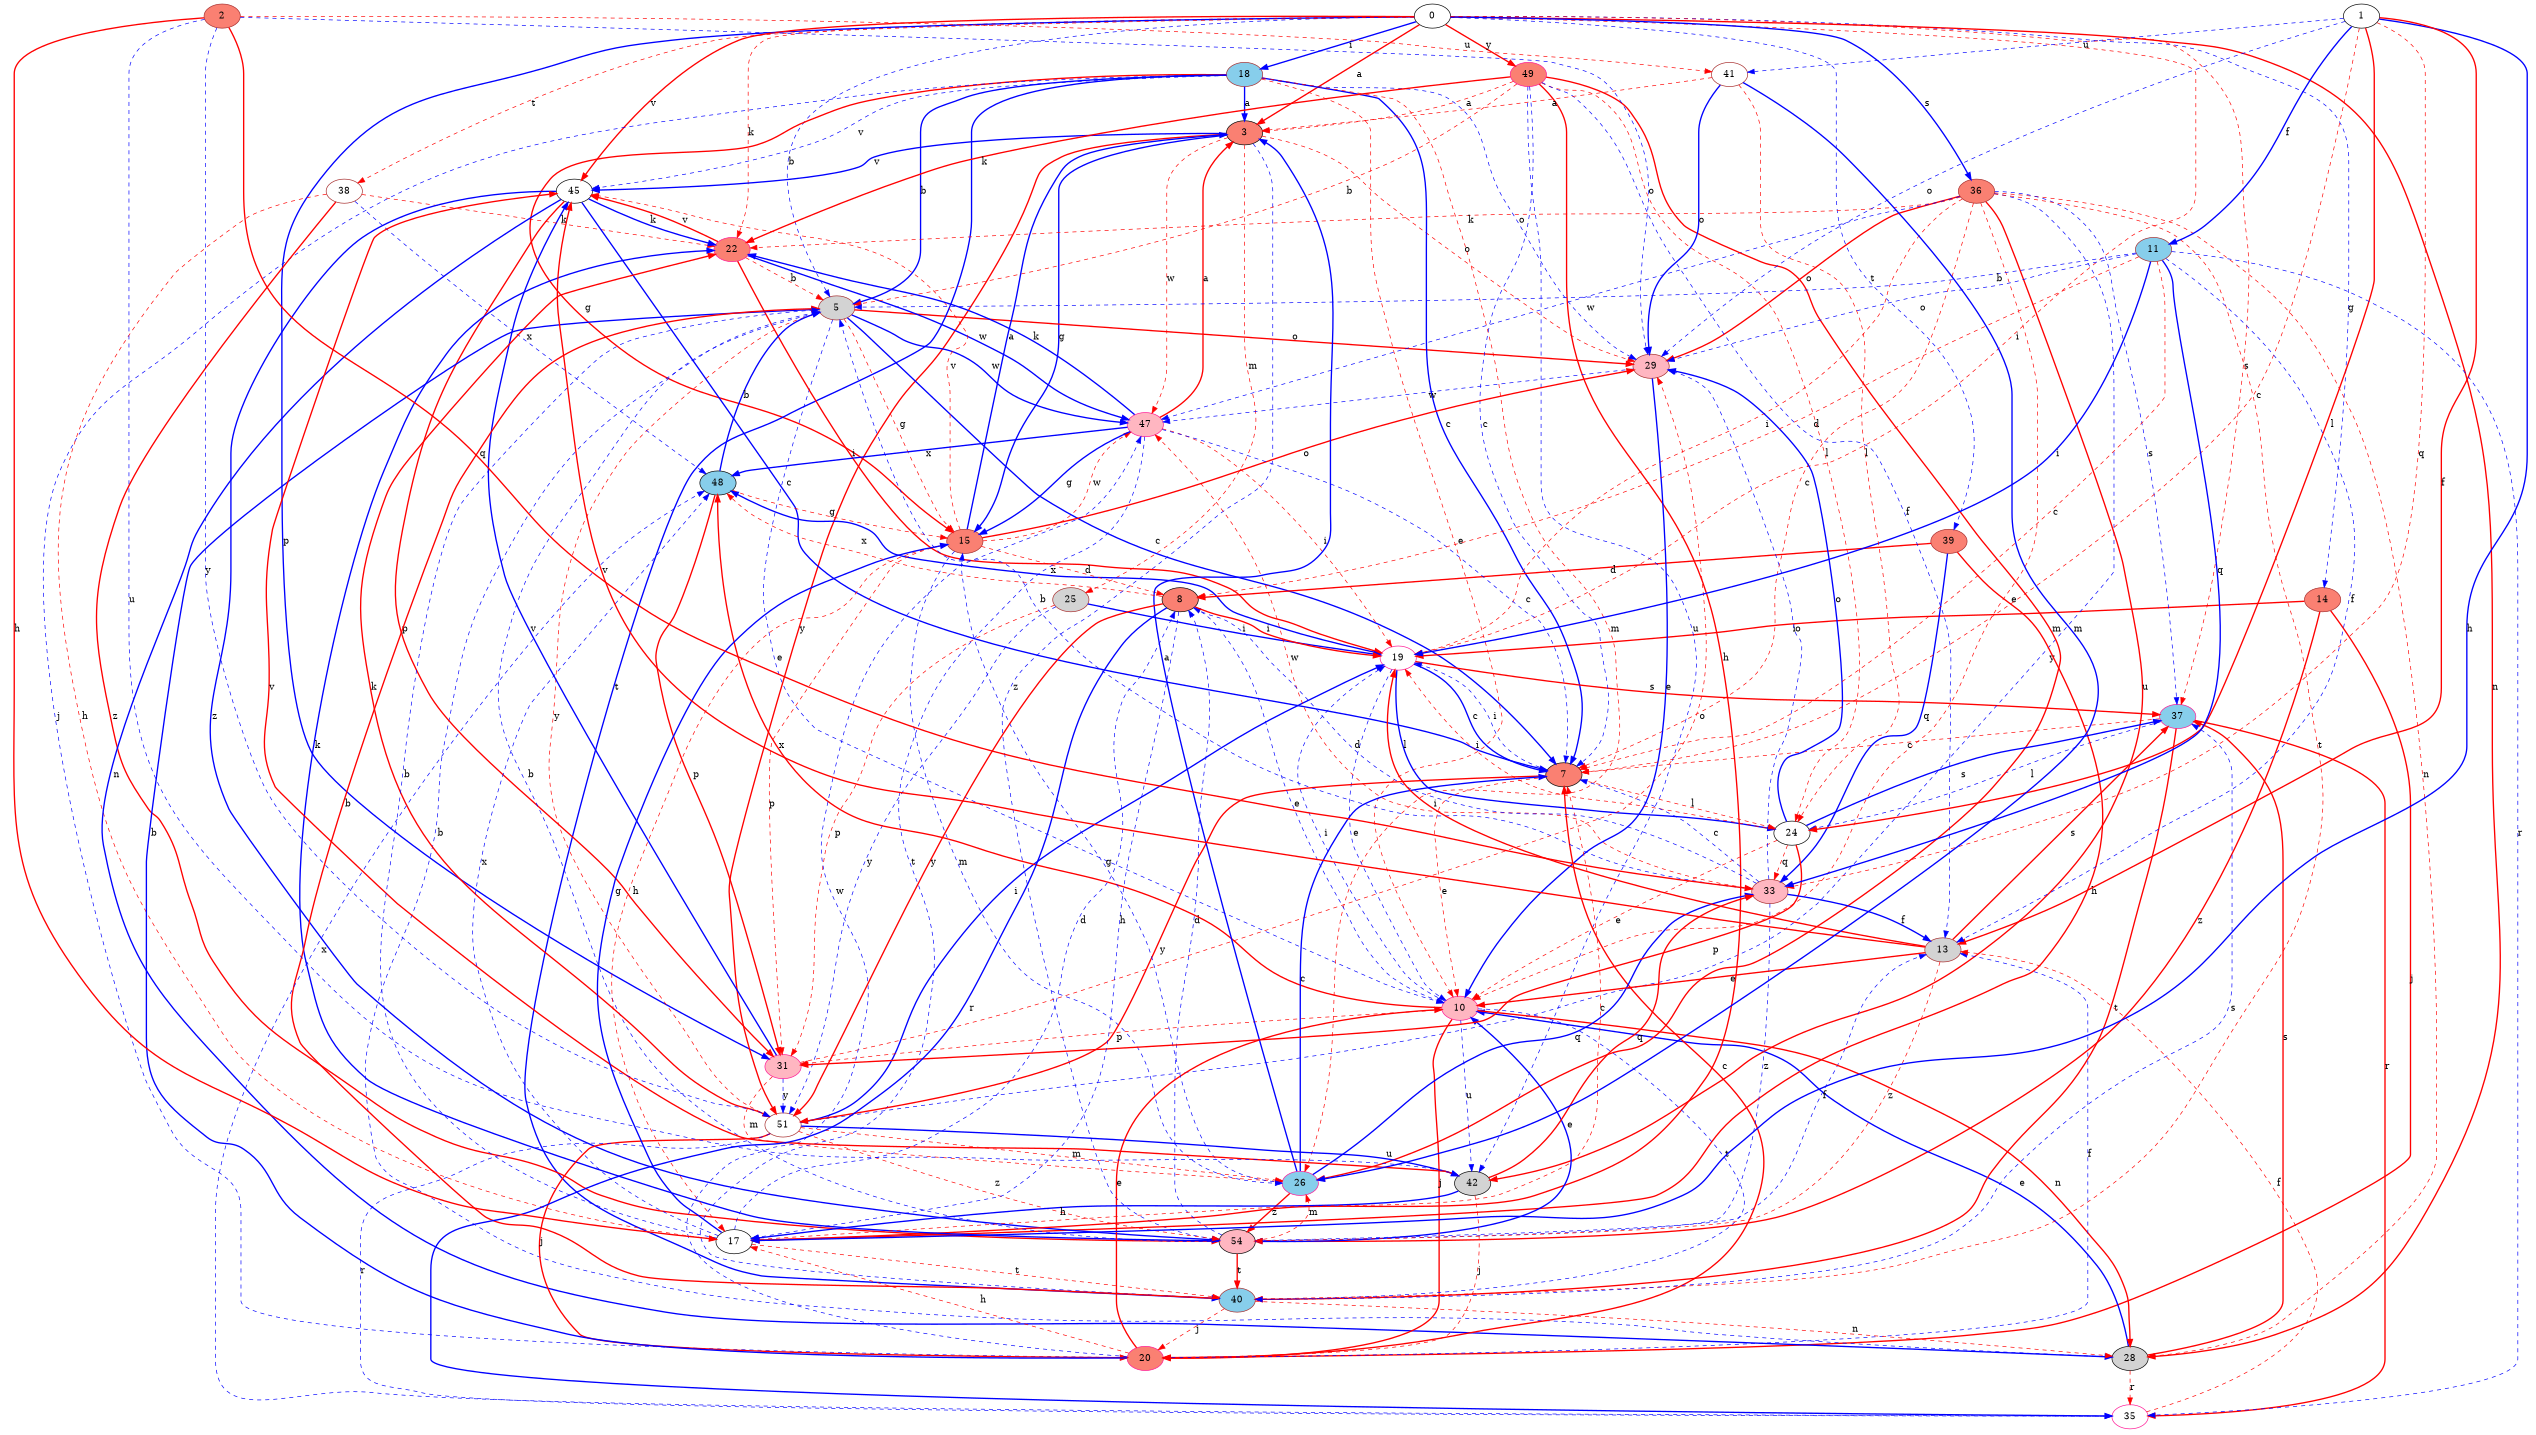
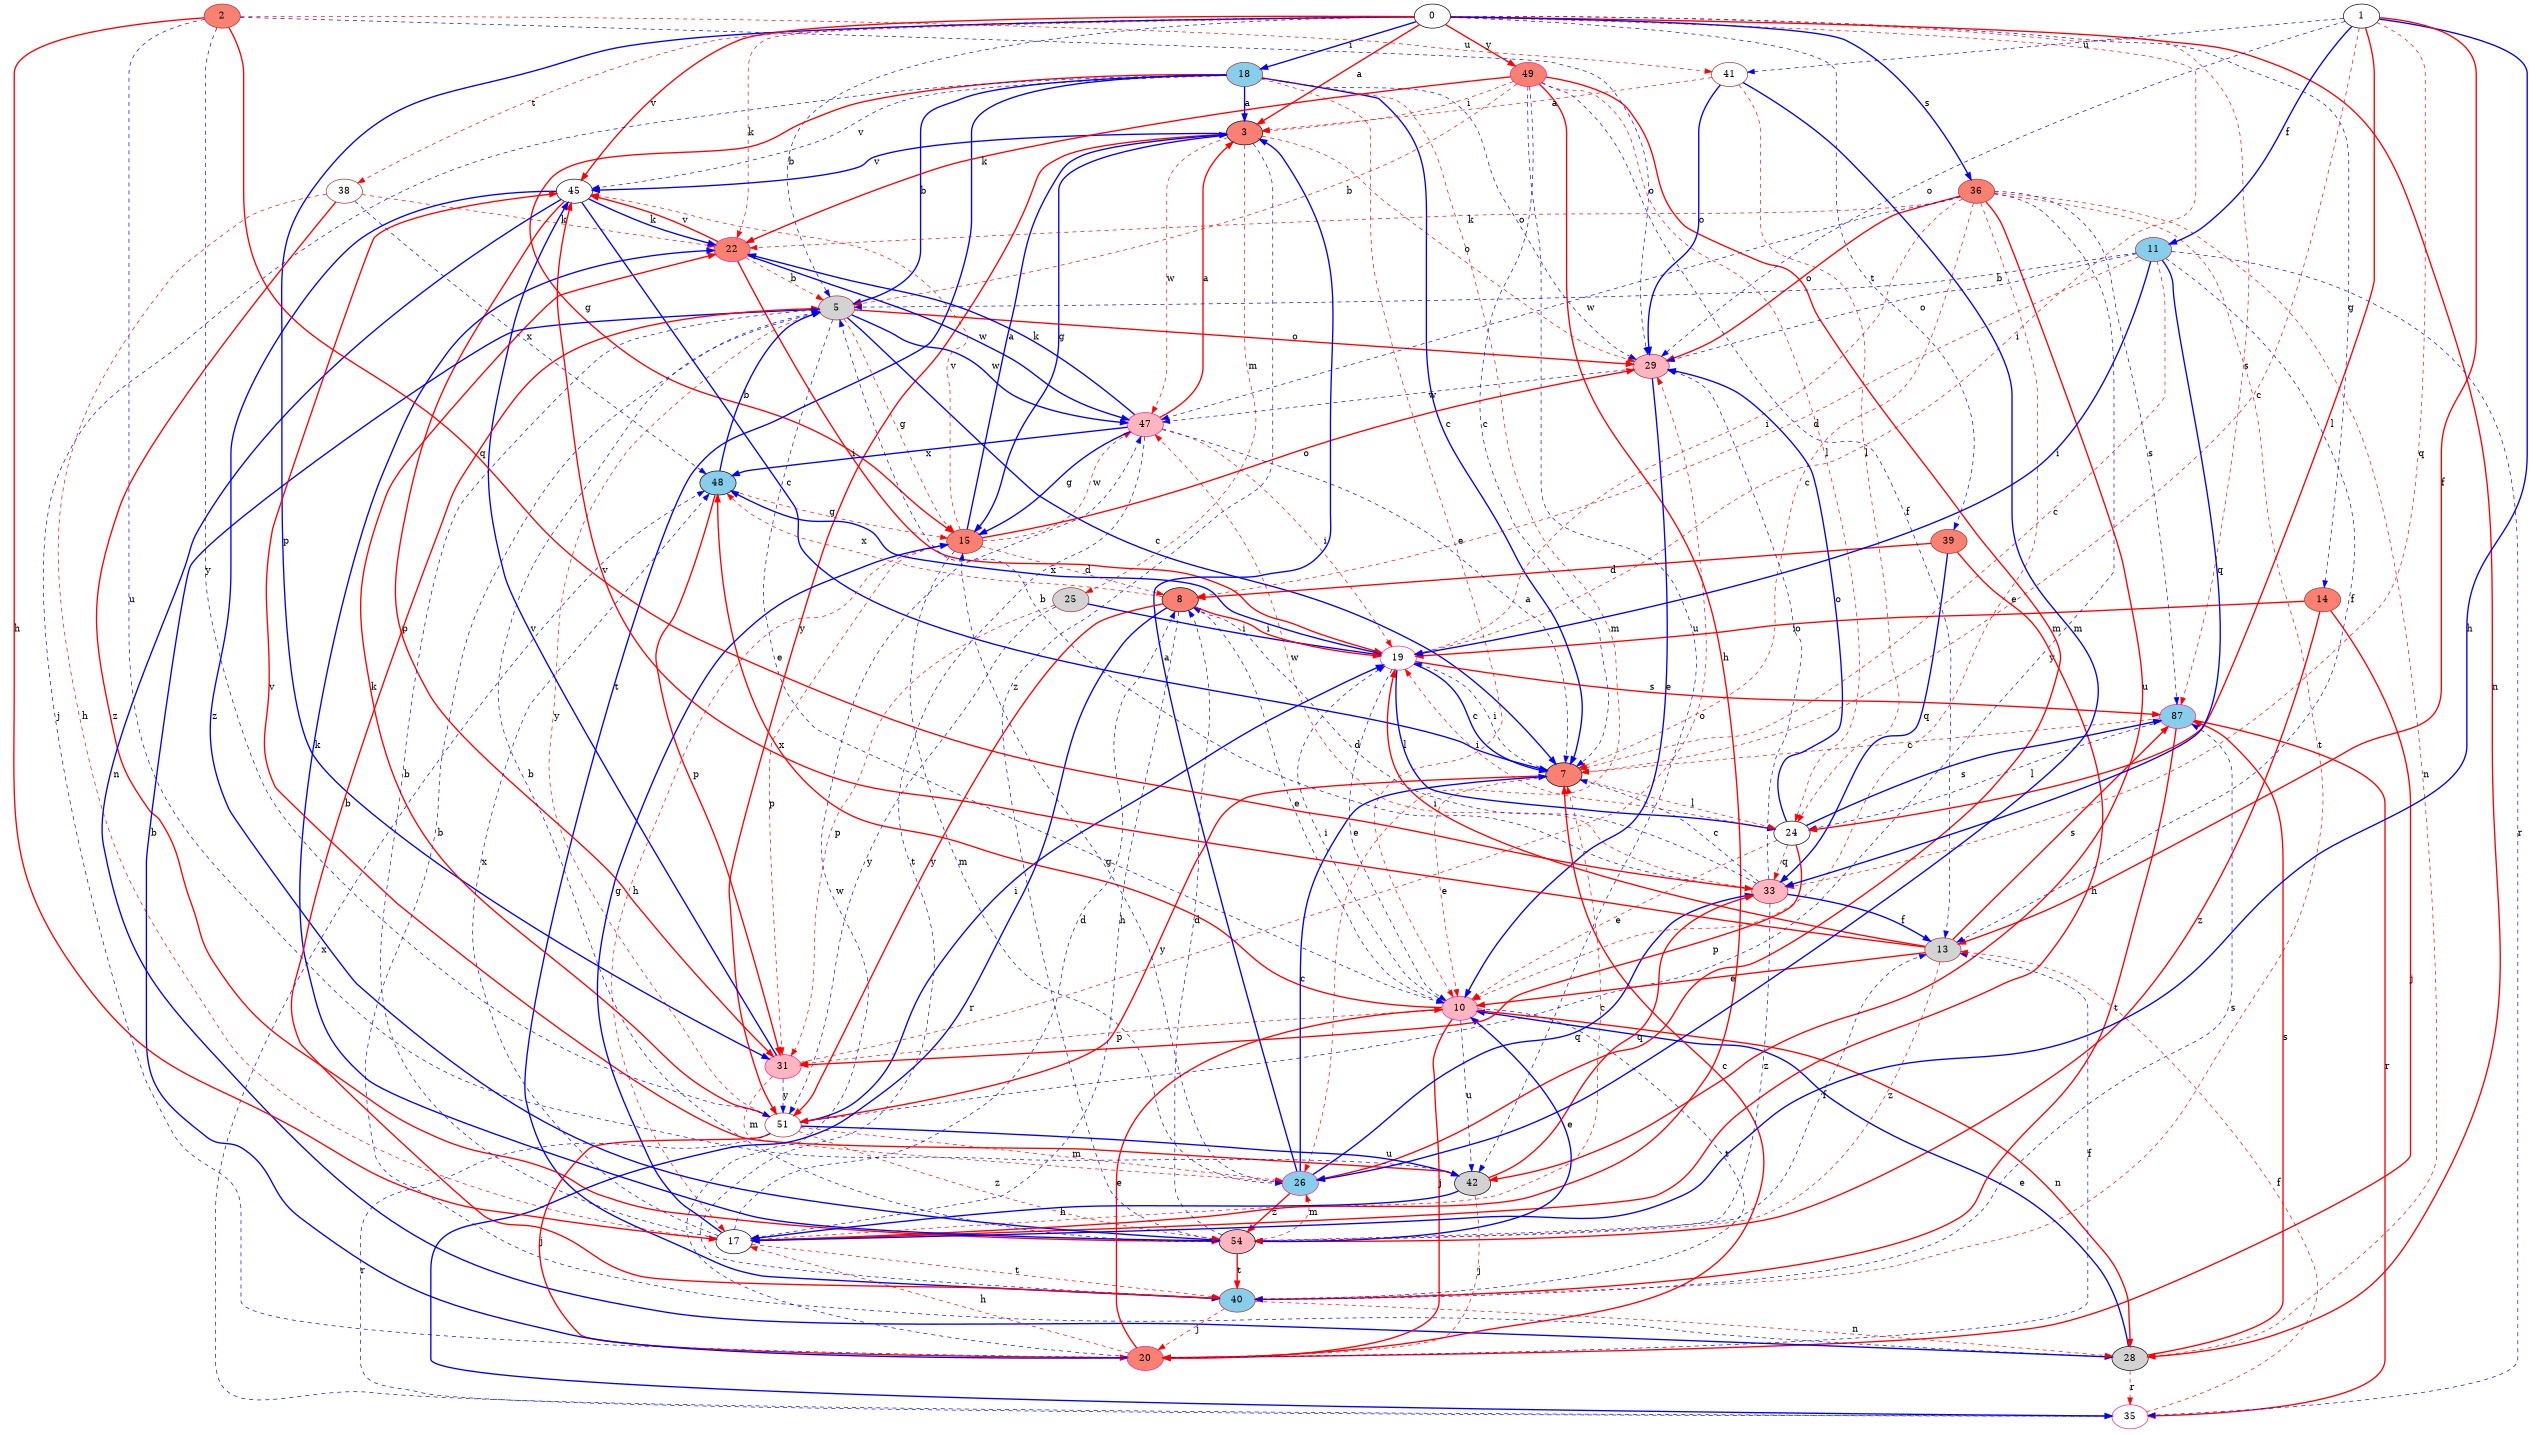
edge "49" -> "3": label "a" -> "i"
edge "47" -> "7": label "c" -> "a"
node "37": label "37" -> "87"
